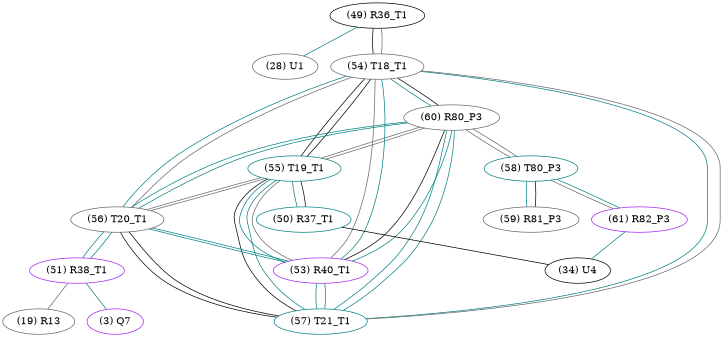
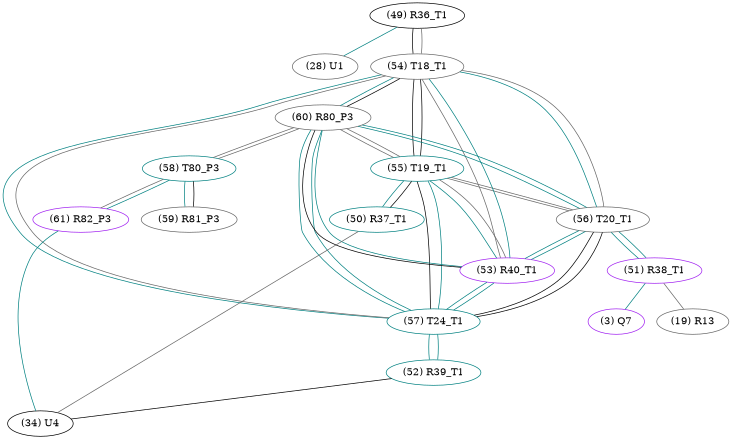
edge "(50) R37_T1" -- "(34) U4": color black -> gray40
node "(57) T21_T1": label "(57) T21_T1" -> "(57) T24_T1"
node "(52) R39_T1": added
